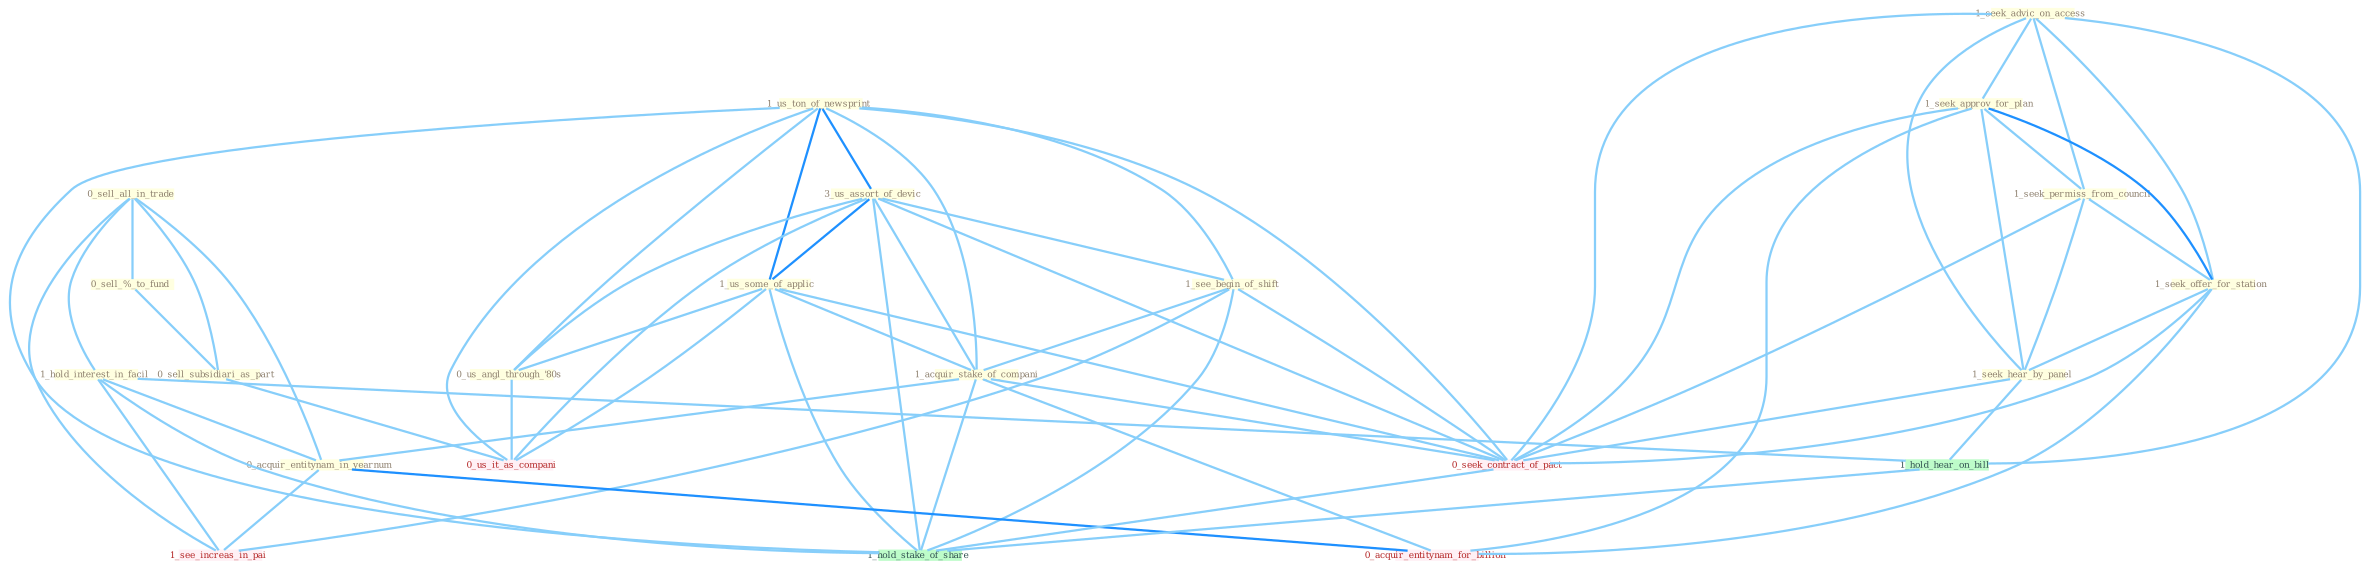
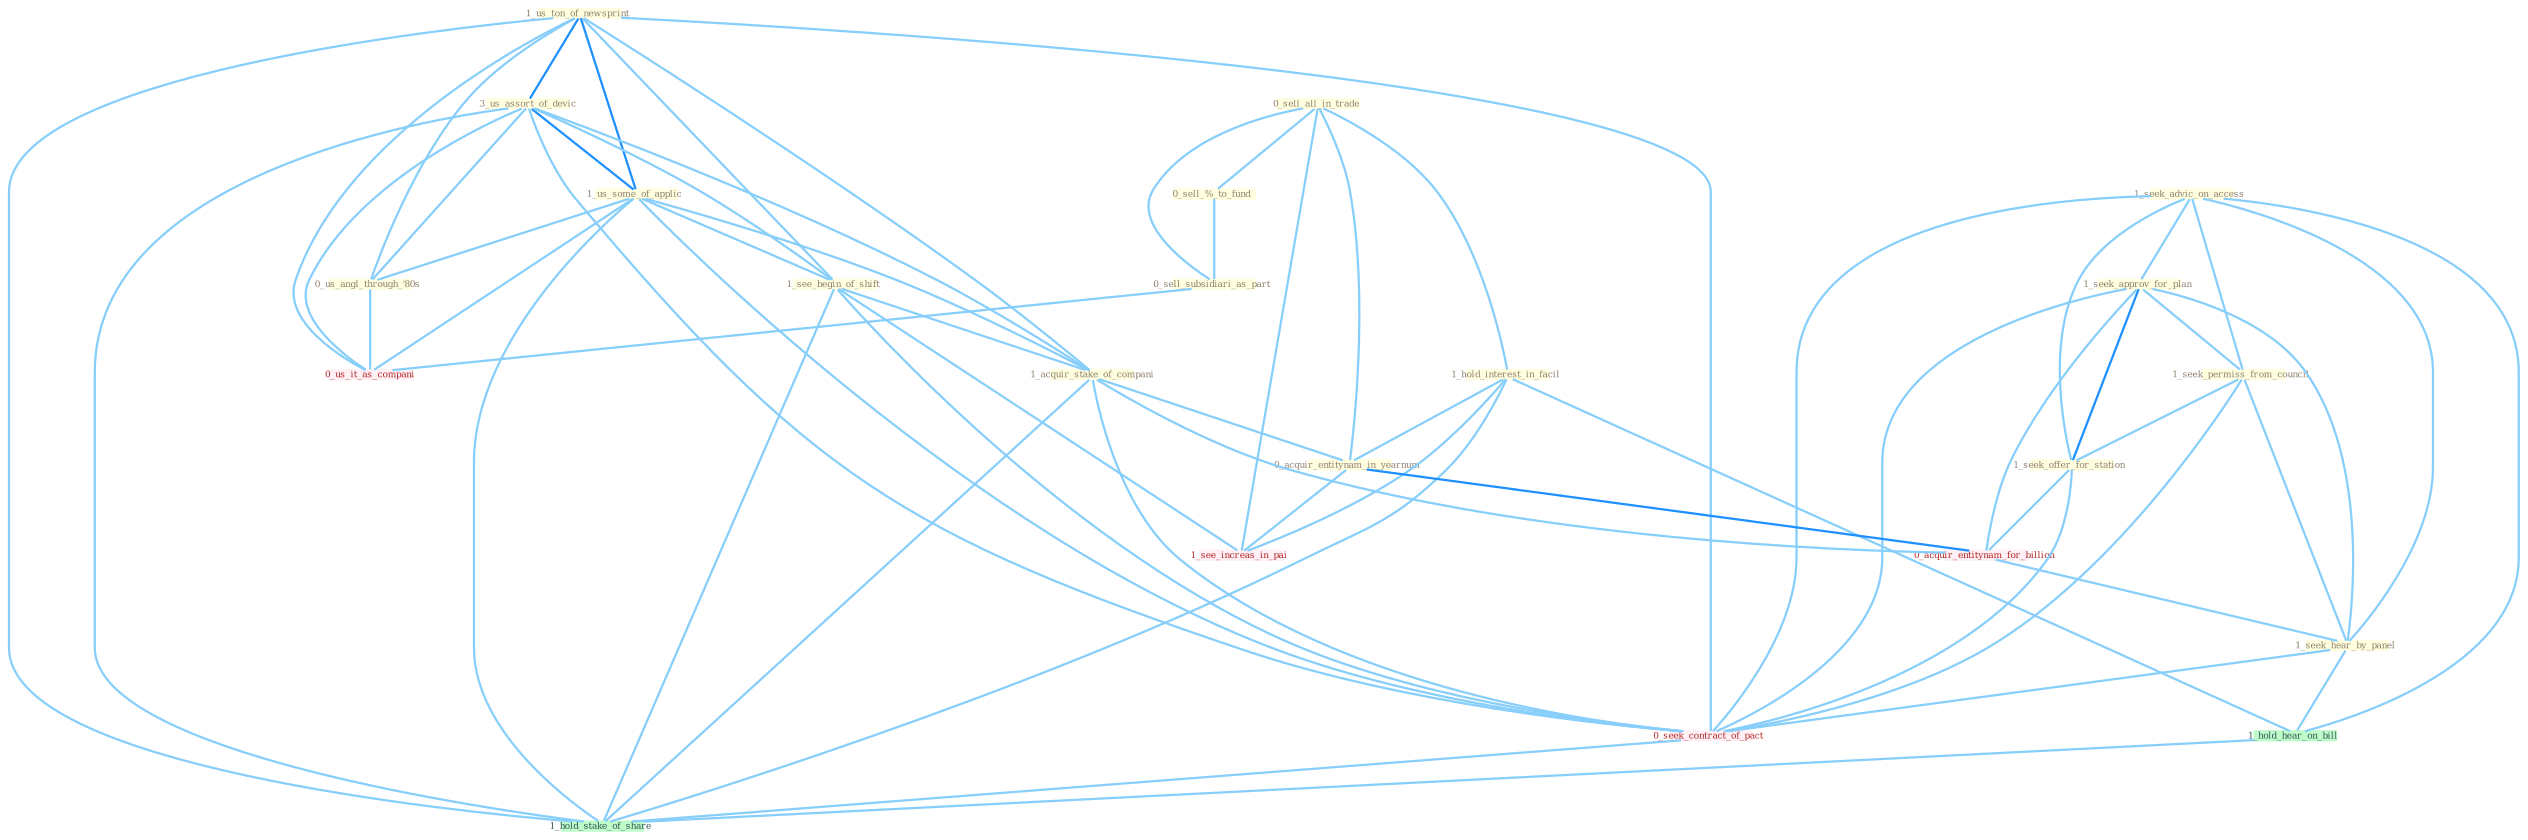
edge "1_us_some_of_applic" -- "1_see_begin_of_shift": added
edge "1_seek_offer_for_station" -- "1_seek_hear_by_panel": now "0_acquir_entitynam_for_billion" -- "1_seek_hear_by_panel"
